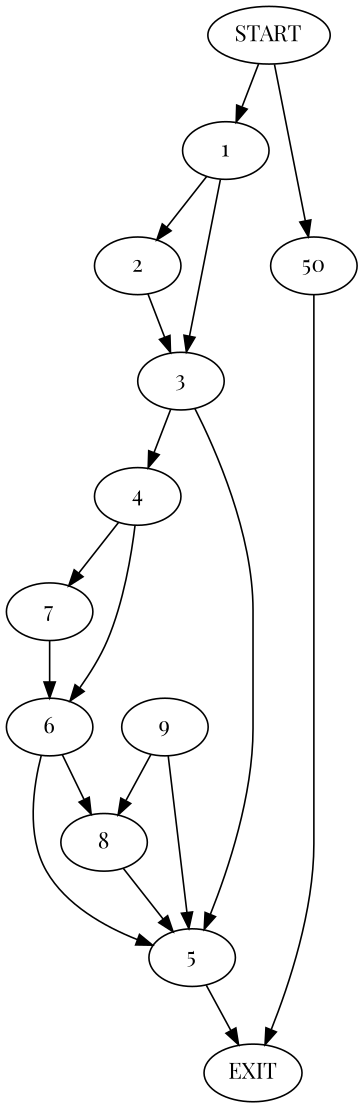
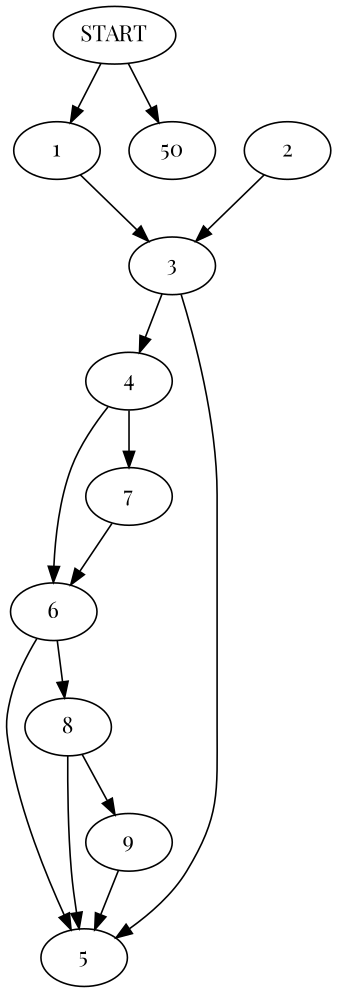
edge "1" -> "2": removed
edge "9" -> "8": reversed
node "EXIT": removed
